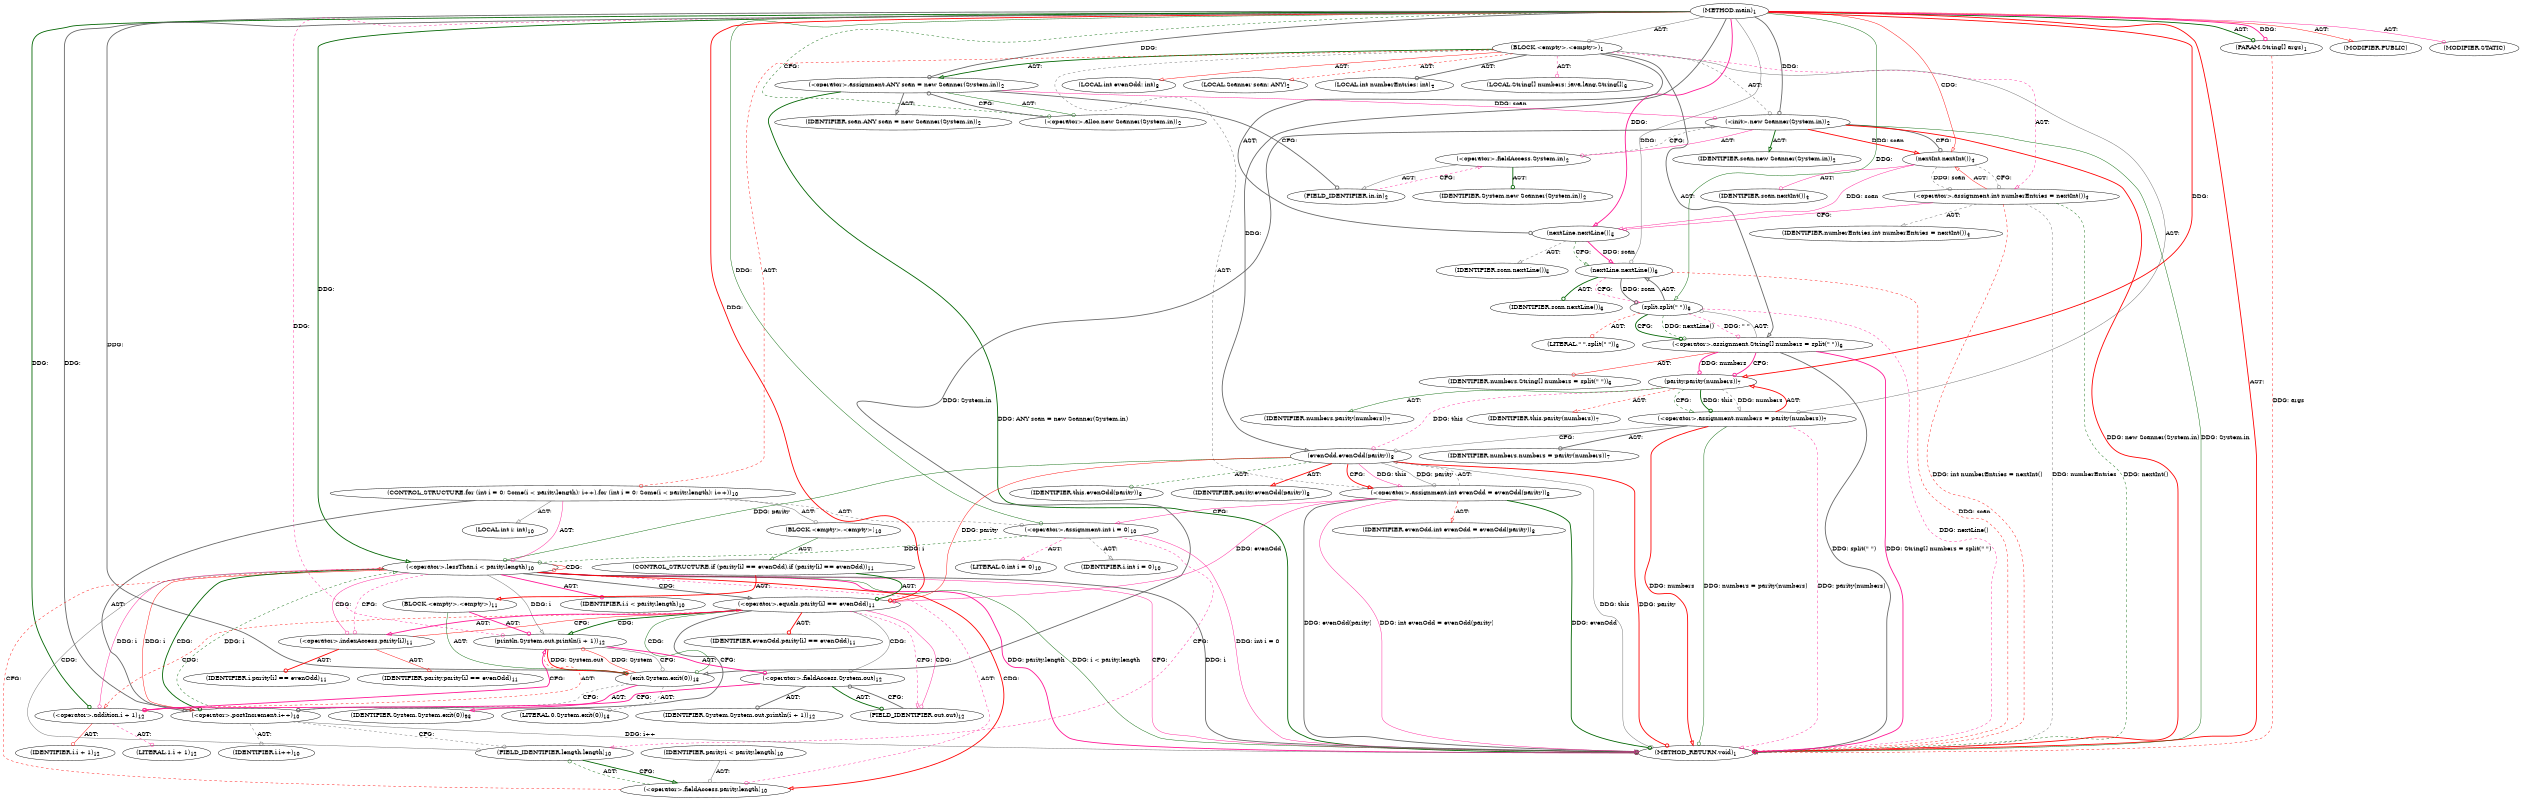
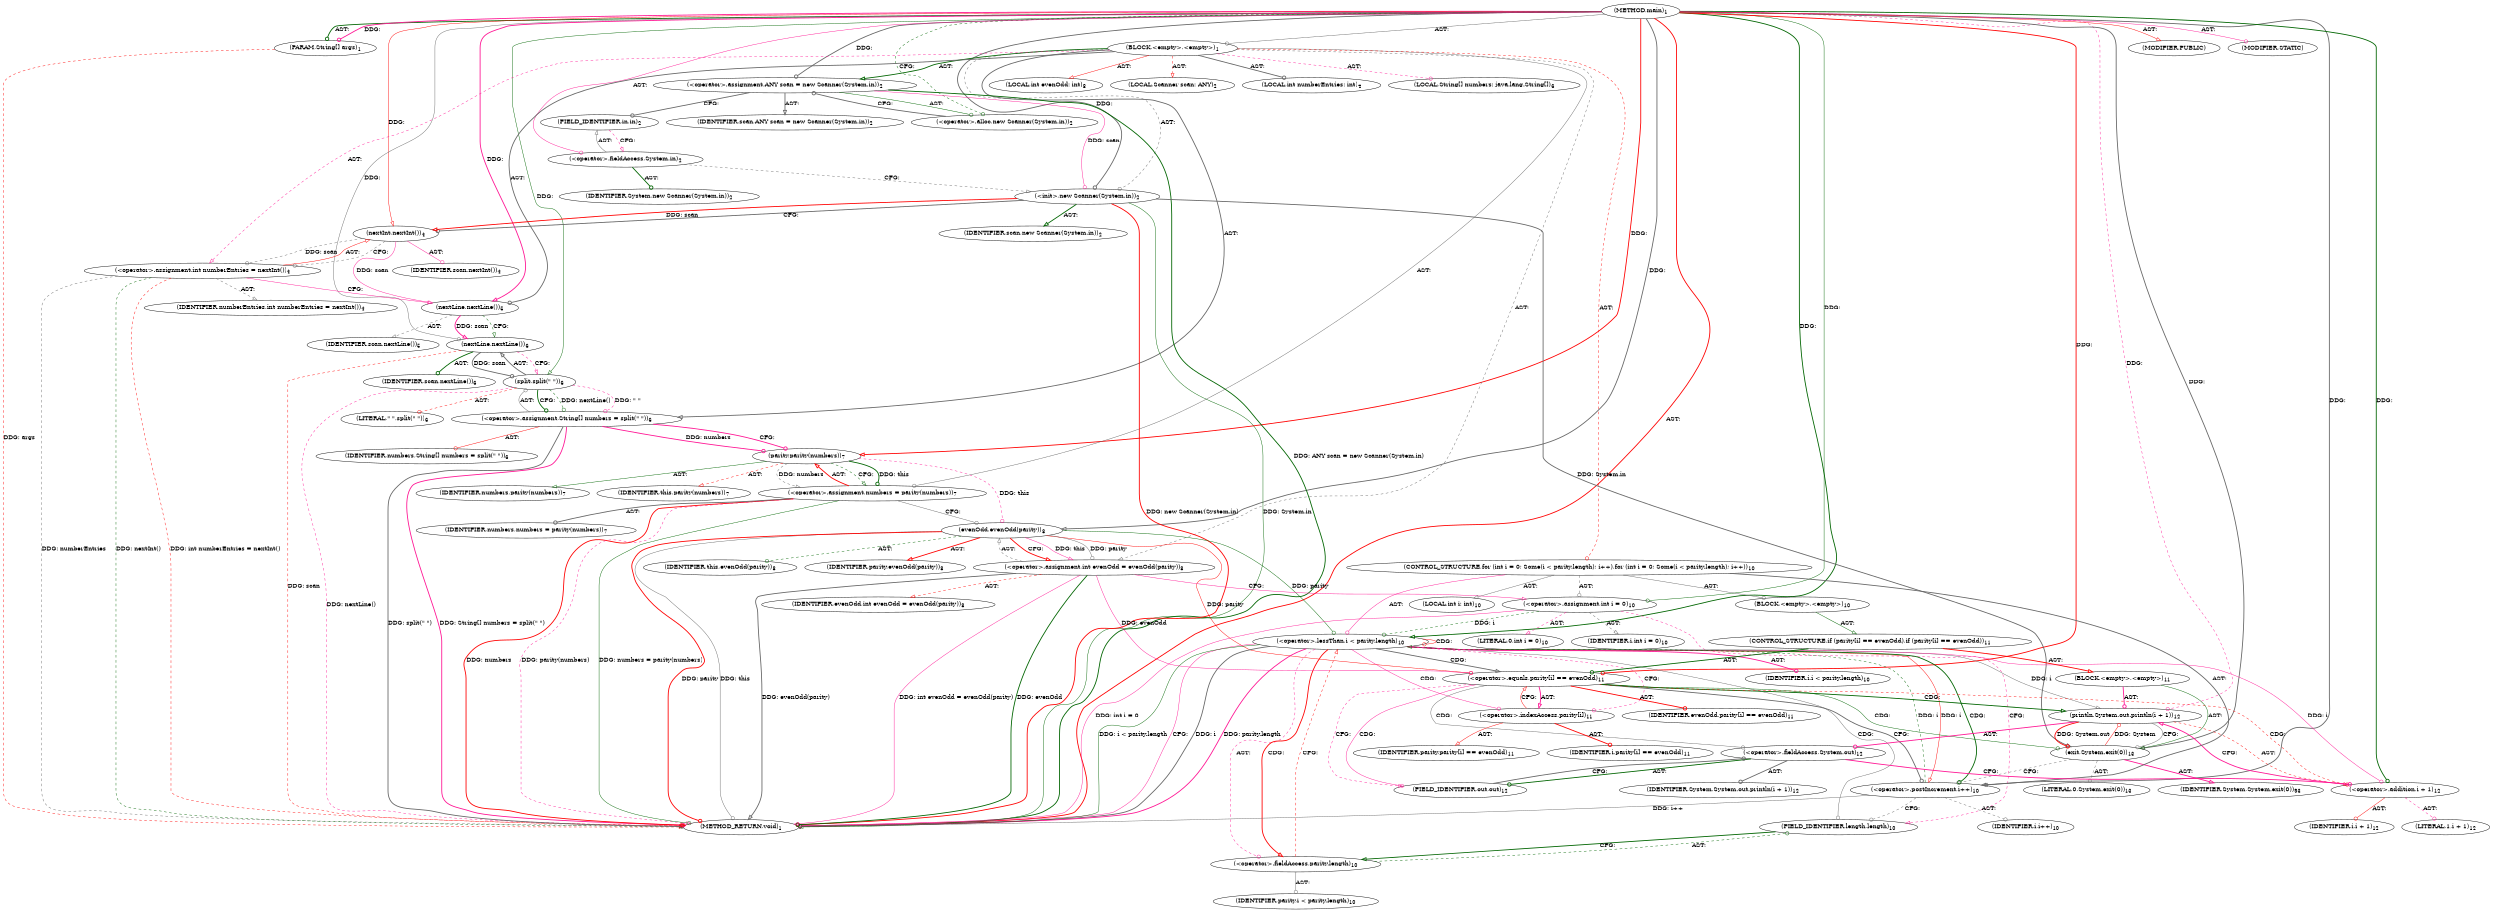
edge "(METHOD,main)" -> "(nextInt,nextInt())": label "CDG: " -> "DDG: "
edge "(<init>,new Scanner(System.in))" -> "(<operator>.fieldAccess,System.in)": now "(METHOD,main)" -> "(<operator>.fieldAccess,System.in)"
edge "(IDENTIFIER,parity,i < parity.length)" -> "(<operator>.fieldAccess,parity.length)": reversed
